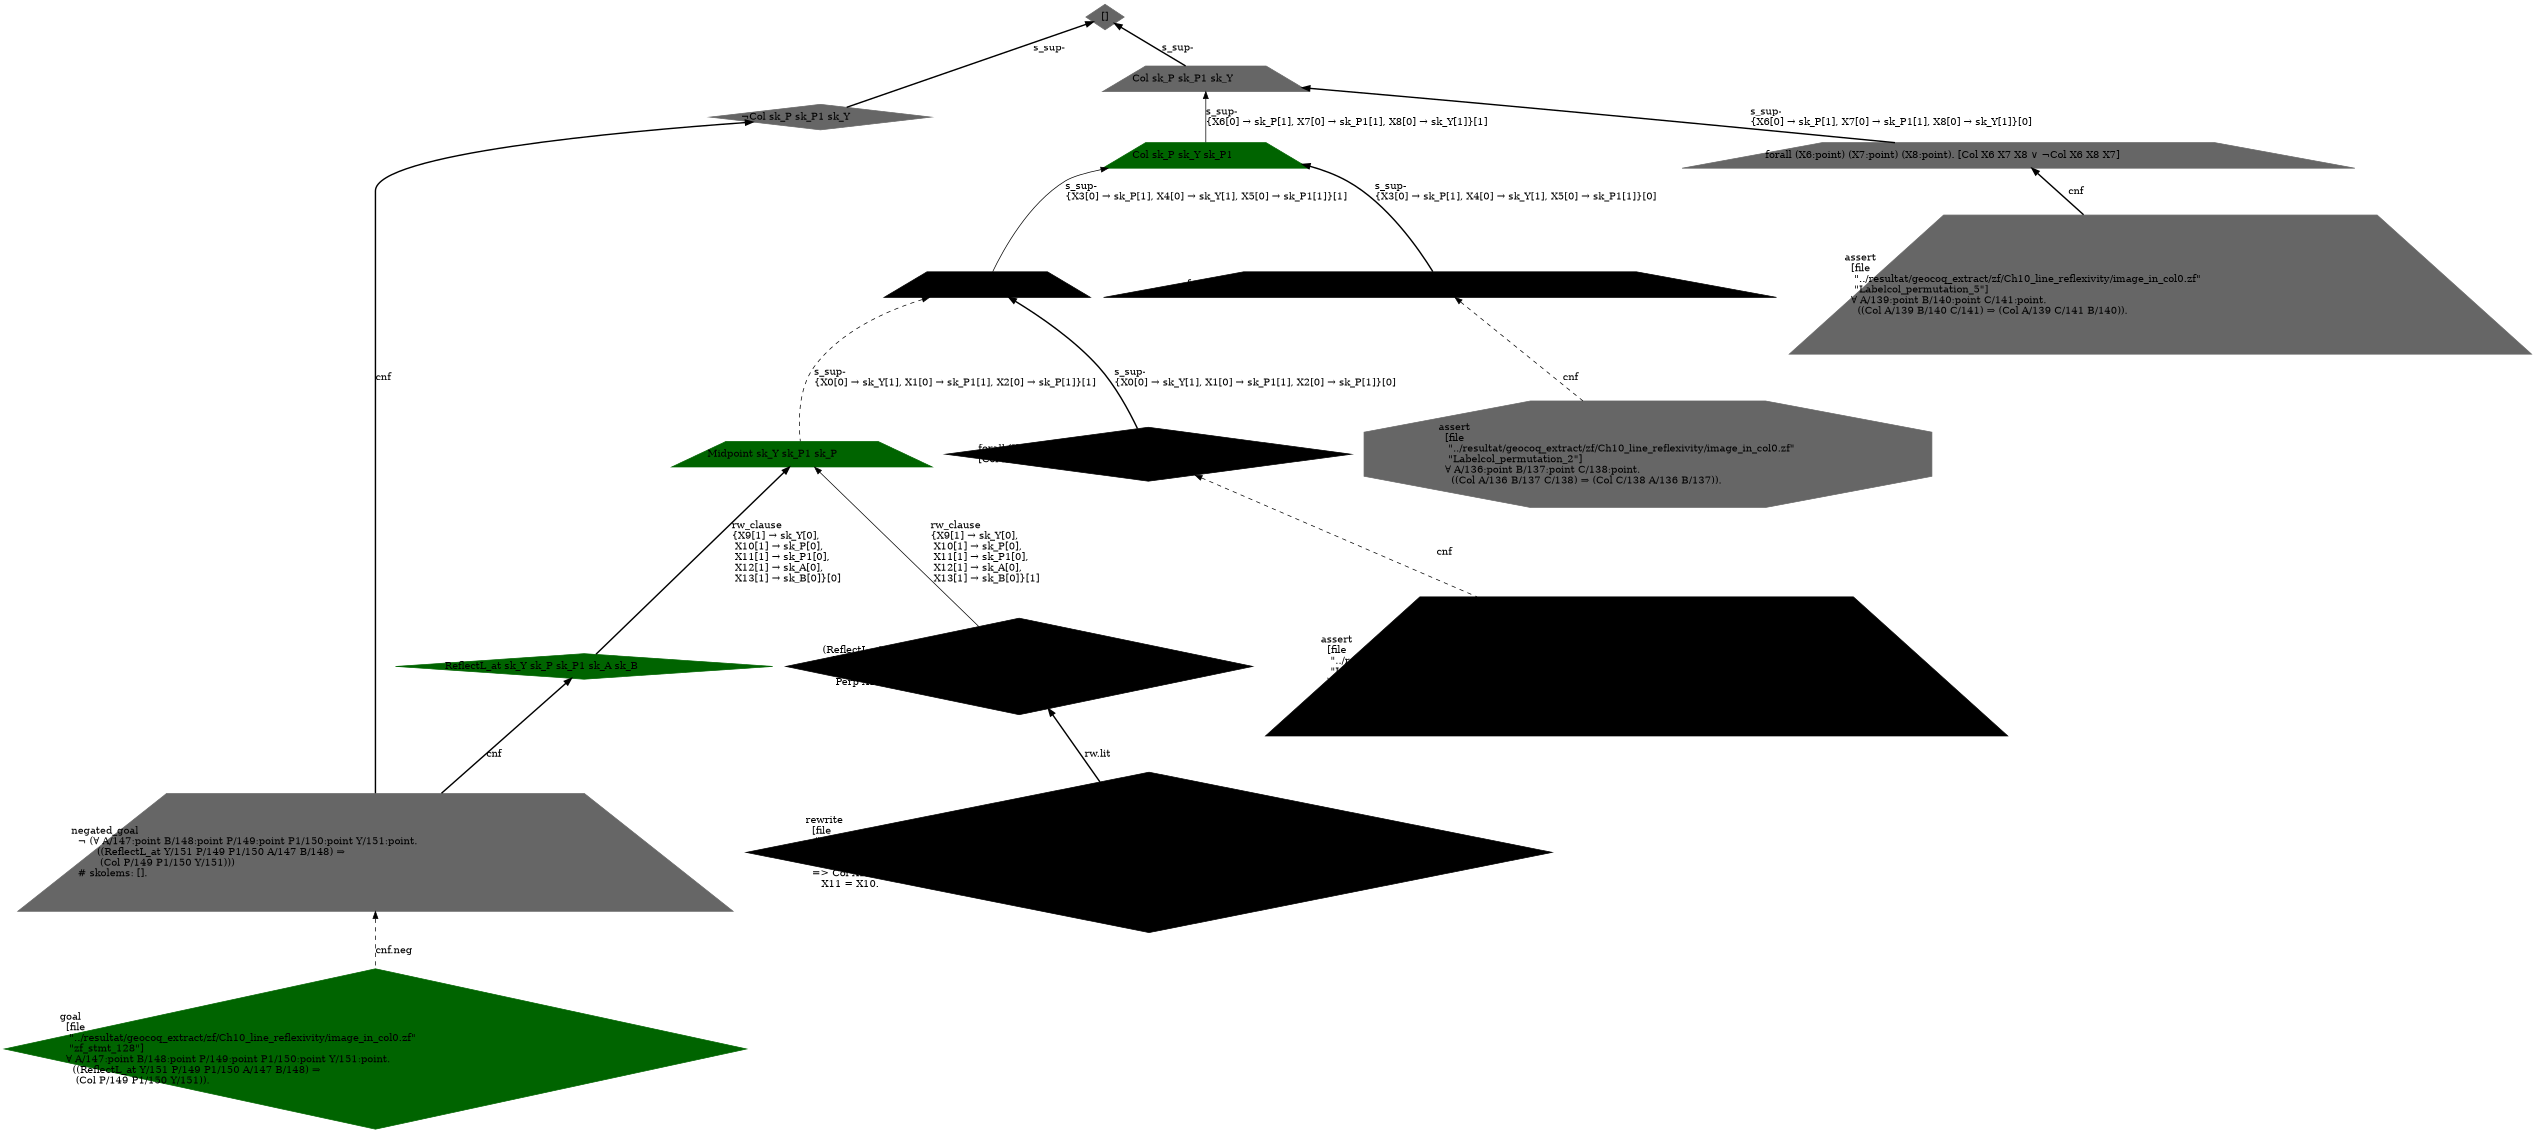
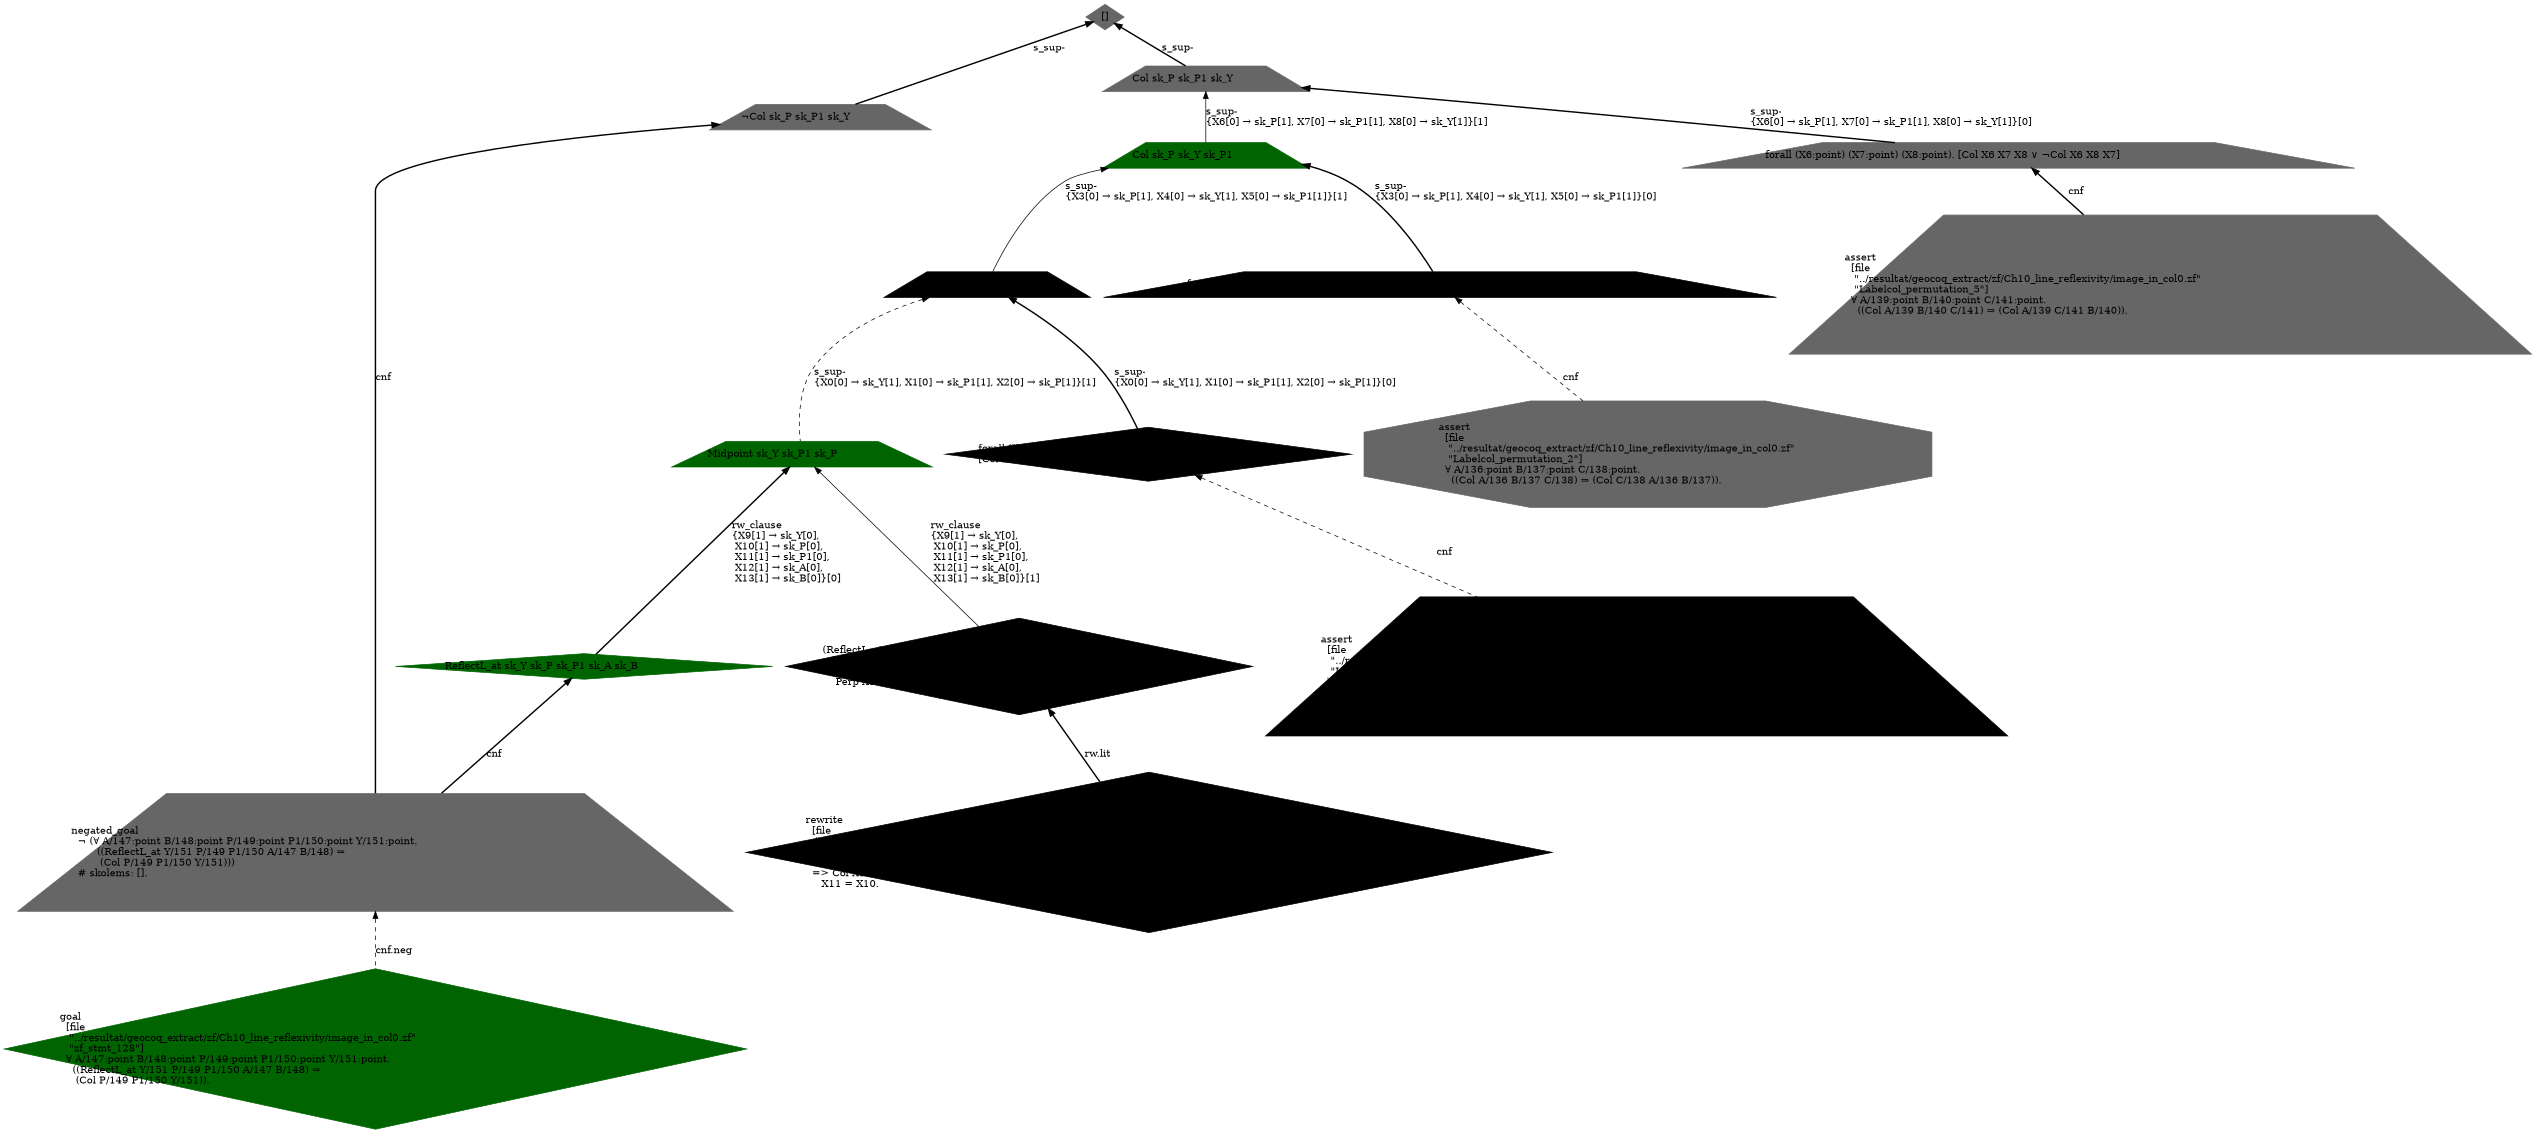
node "¬Col sk_P sk_P1 sk_Y": shape diamond -> trapezium
